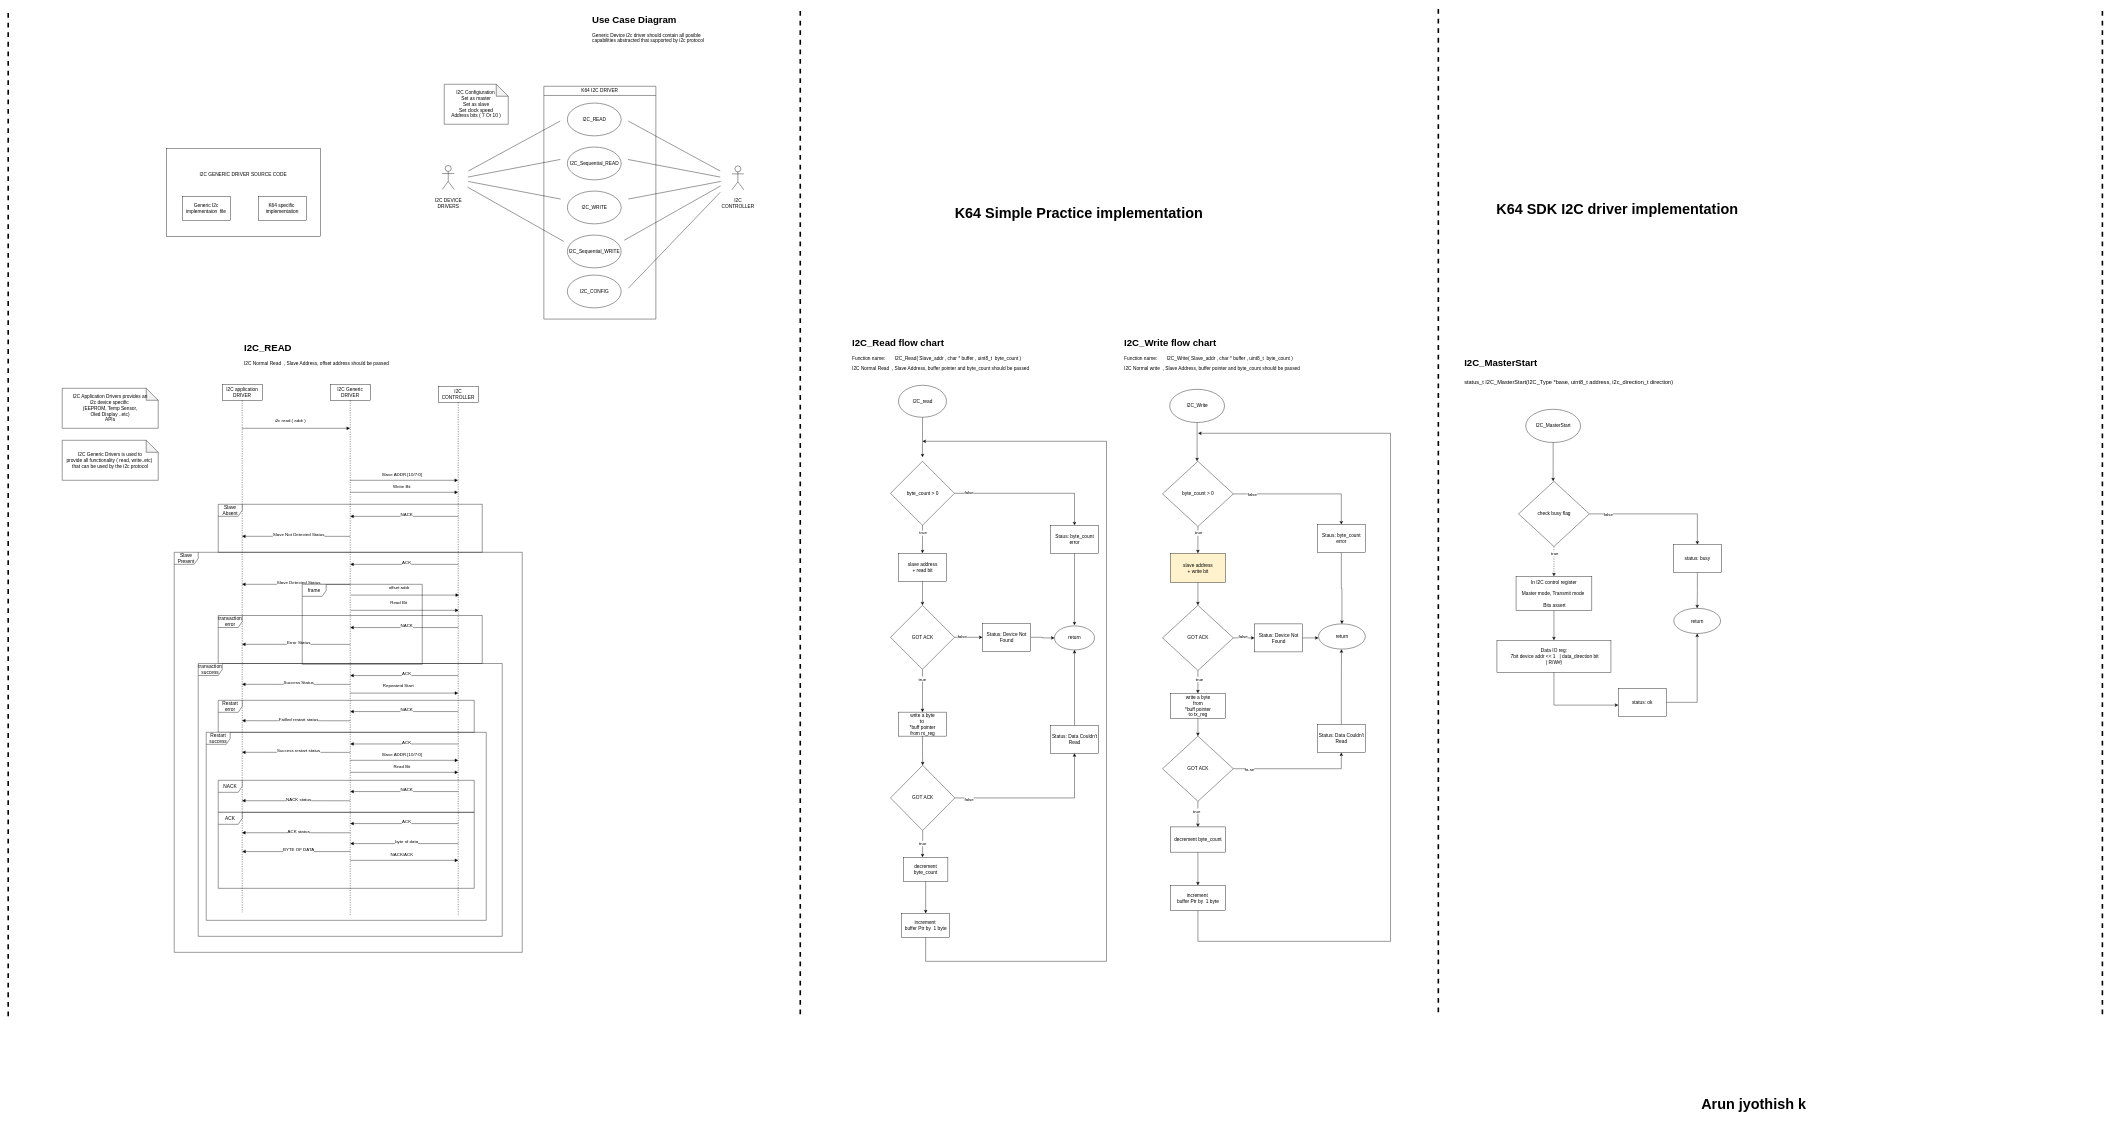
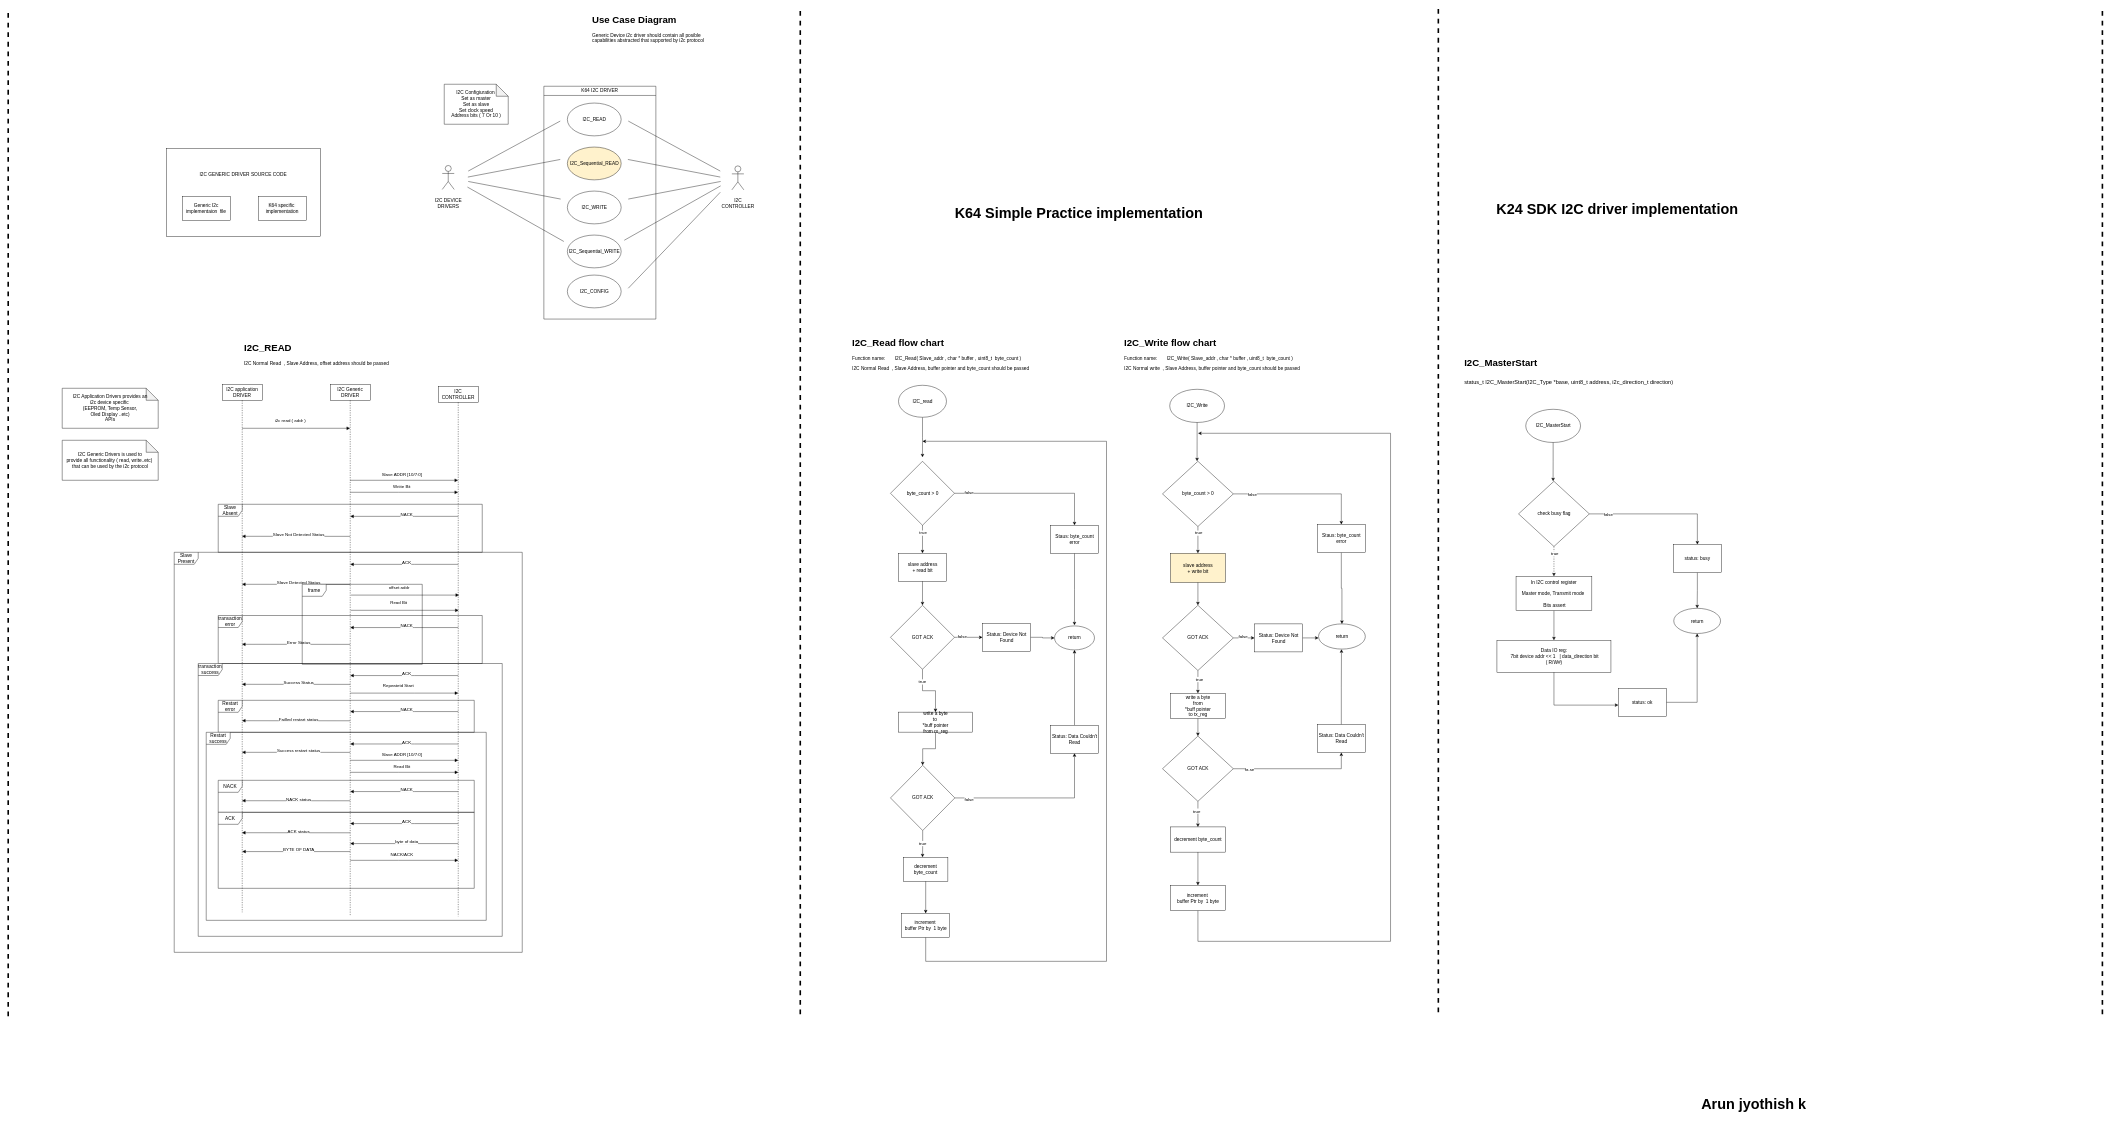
node "I2C_Sequential_READ": fillcolor #ffffff -> #fff2cc
node "K64 SDK I2C driver implementation": label "K64 SDK I2C driver implementation" -> "K24 SDK I2C driver implementation"
node "write a byte to *buff pointer from rx_reg": size 48x24 -> 74x20
